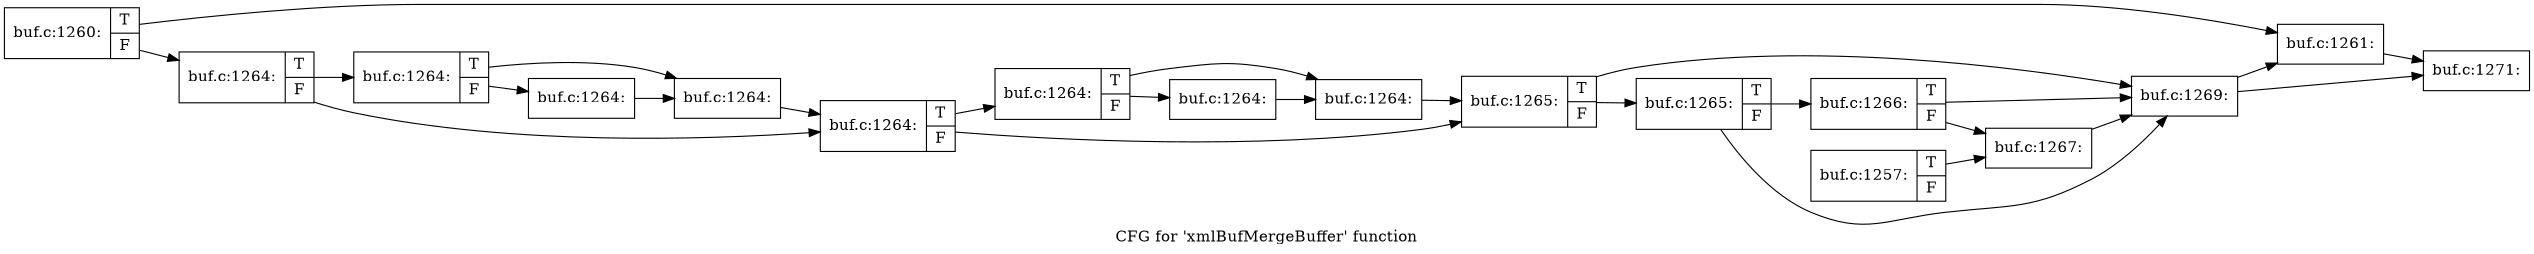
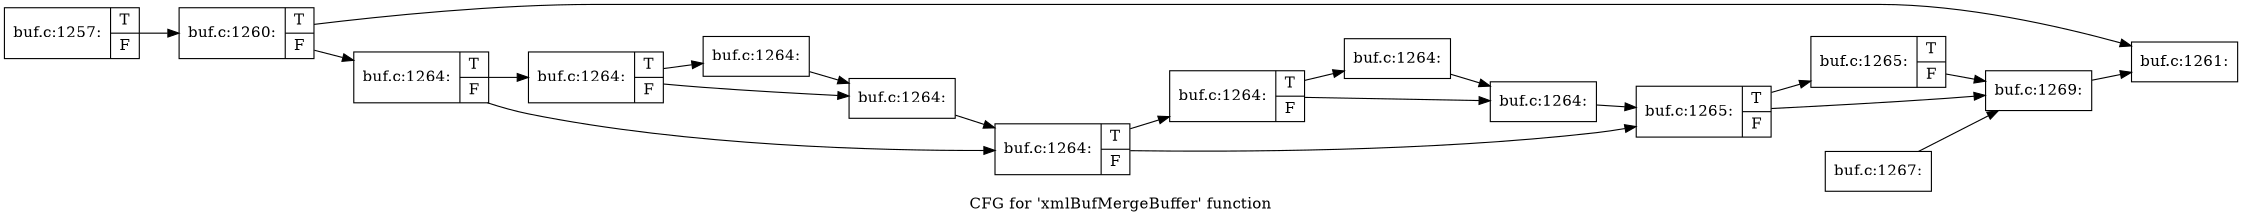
node "buf.c:1271:": removed
node "buf.c:1266:": removed
edge "buf.c:1257:" -> "buf.c:1267:": now "buf.c:1257:" -> "buf.c:1260:"
